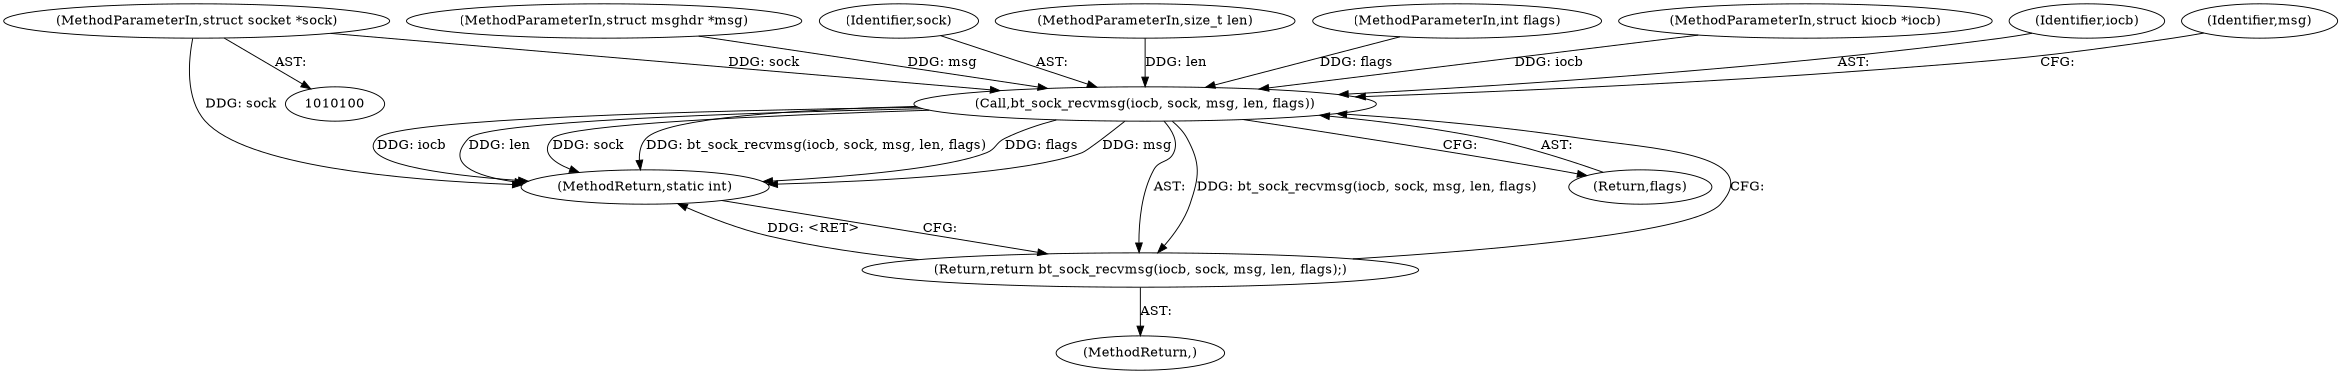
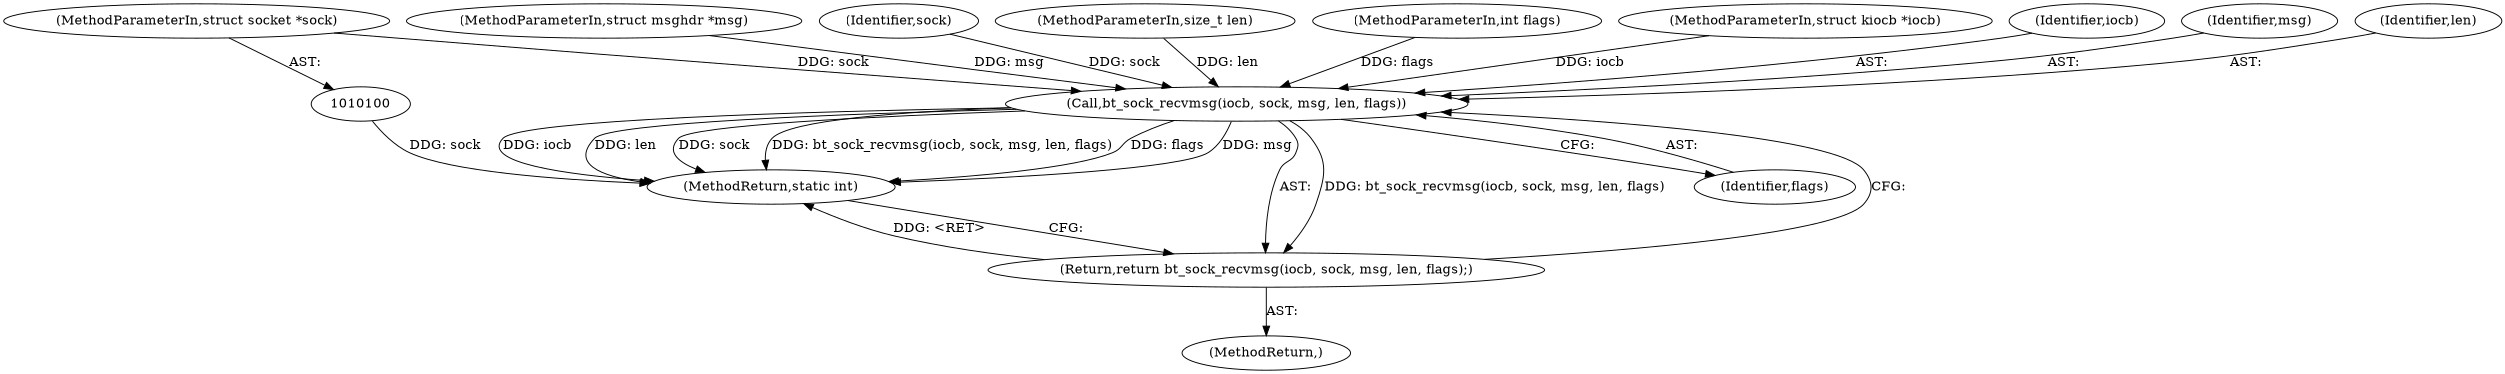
node "(Identifier,len)": added
edge "(Identifier,sock)" -> "(Call,bt_sock_recvmsg(iocb, sock, msg, len, flags))": label "AST: " -> "DDG: sock"
edge "(Identifier,msg)" -> "(Call,bt_sock_recvmsg(iocb, sock, msg, len, flags))": label "CFG: " -> "AST: "
edge "(MethodParameterIn,struct socket *sock)" -> "(MethodReturn,static int)": now "1010100" -> "(MethodReturn,static int)"
node "(Return,flags)": label "(Return,flags)" -> "(Identifier,flags)"
